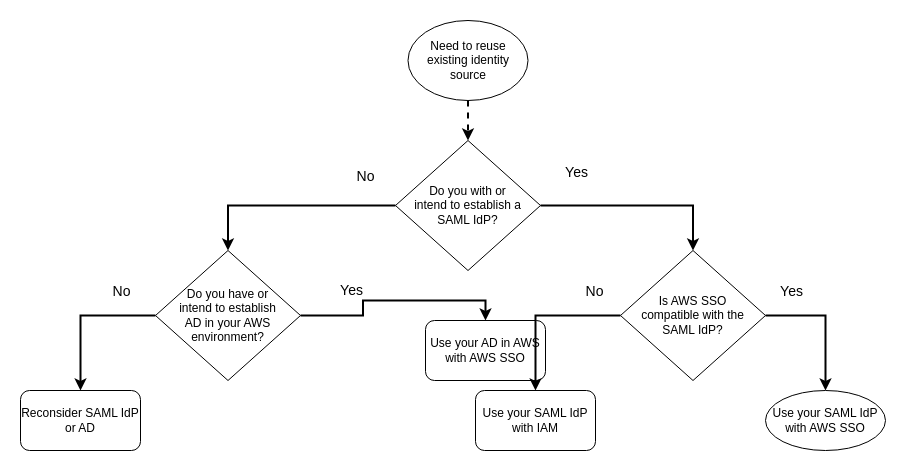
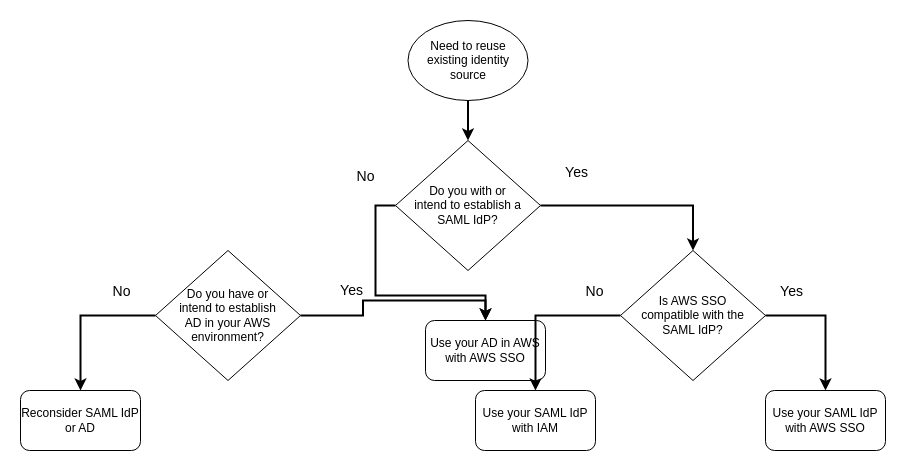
edge "Need to reuse existing identity source" -> "Do you with or intend to establish a SAML IdP?": style dashed -> solid
edge "Do you with or intend to establish a SAML IdP?" -> "Do you have or intend to establish AD in your AWS environment?": now "Do you with or intend to establish a SAML IdP?" -> "Use your AD in AWS with AWS SSO"
node "Use your SAML IdP with AWS SSO": shape ellipse -> rounded rectangle
